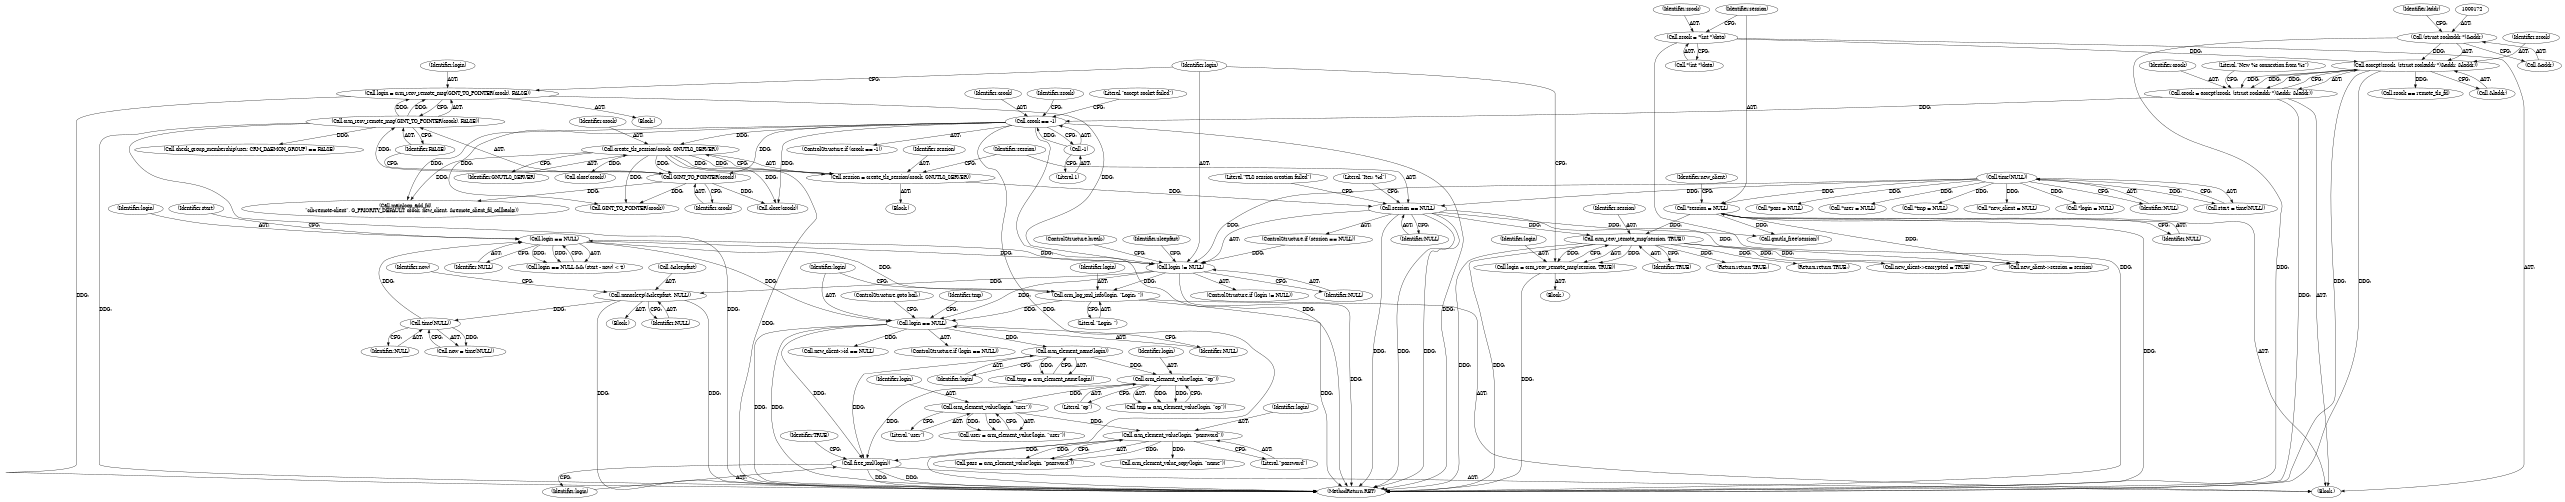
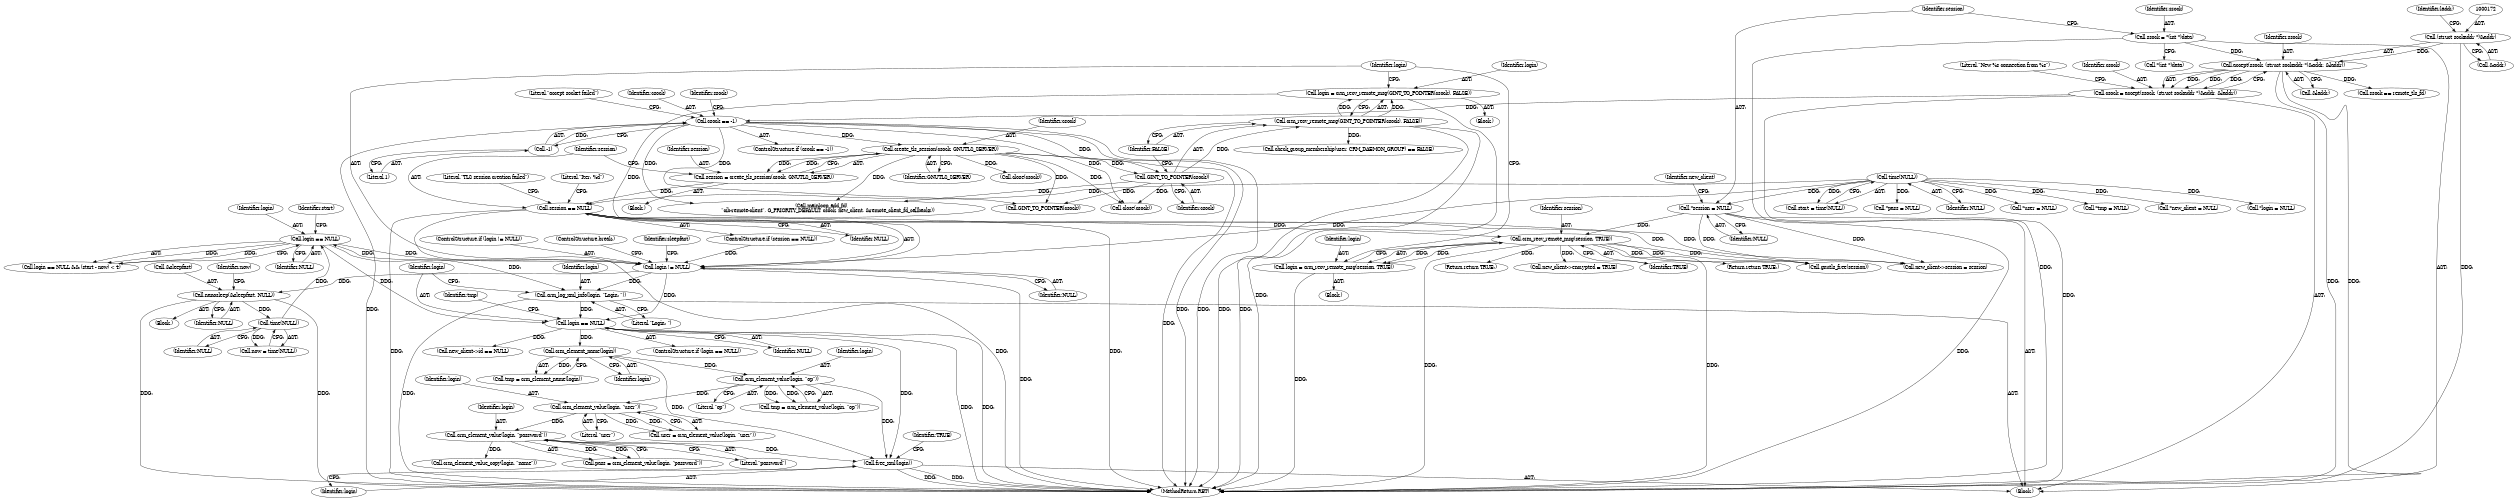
edge "(Call,*(int *)data)" -> "(Call,ssock = *(int *)data)": removed, label "AST:"
edge "(Call,crm_recv_remote_msg(session, TRUE))" -> "(Call,gnutls_free(session))": added, label "DDG:"
edge "(Call,login != NULL)" -> "(ControlStructure,if (login != NULL))": reversed
node "(ControlStructure,goto bail;)": removed
